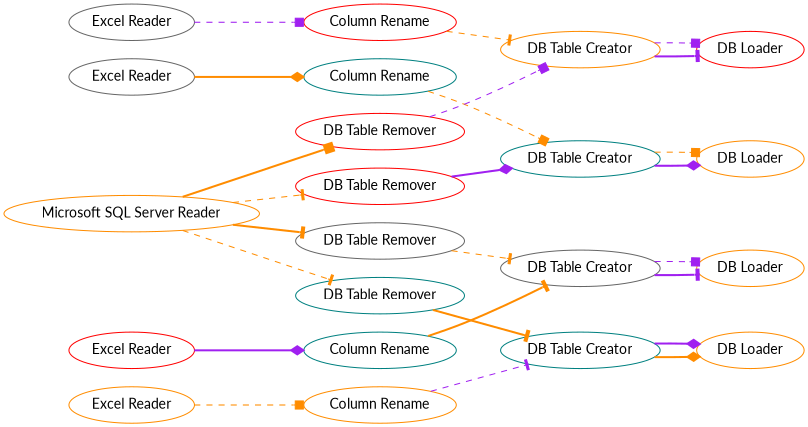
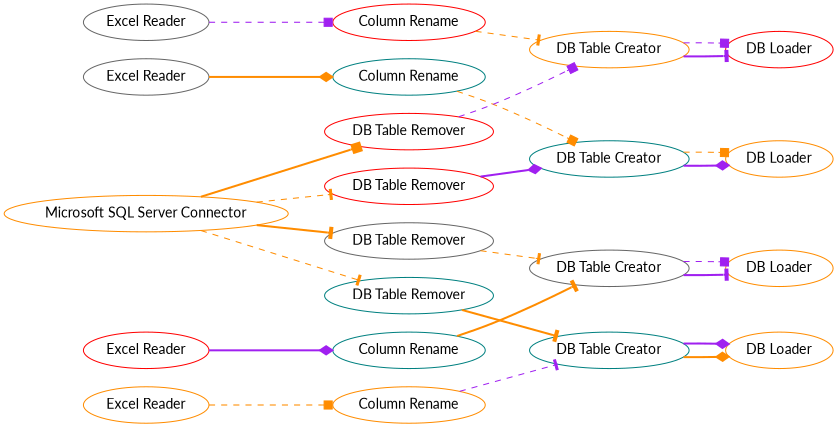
node "Microsoft SQL Server Reader": label "Microsoft SQL Server Reader" -> "Microsoft SQL Server Connector"
